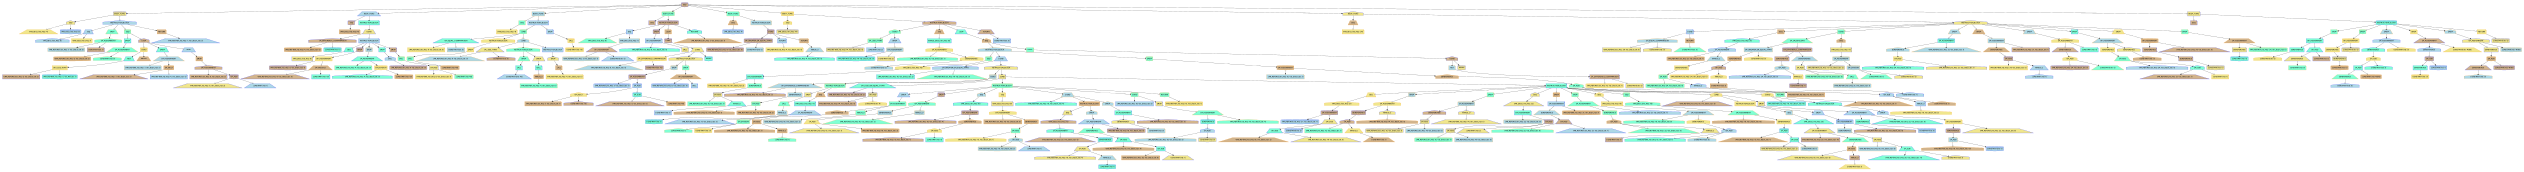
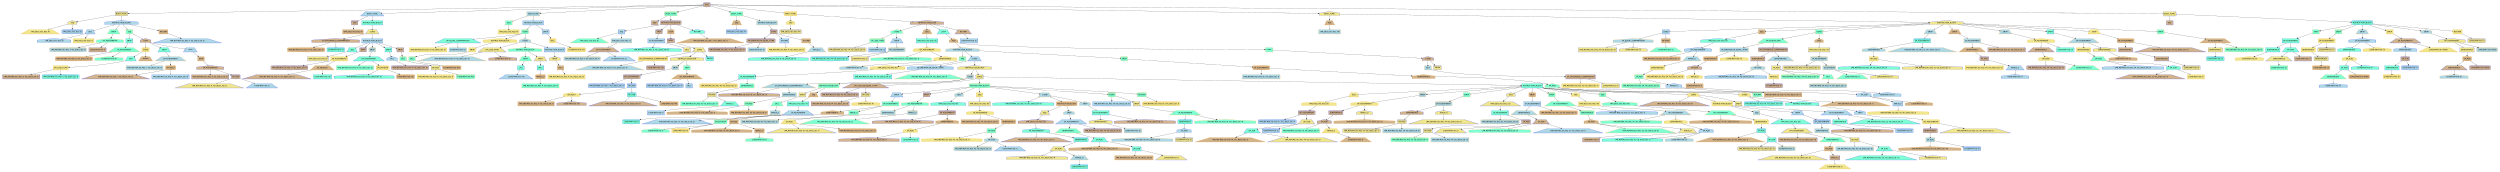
node "VAR_DECL(Var_Key: 24)": fillcolor khaki -> lightblue
node "MINUS_DECL(Var_Key: 15)": label "MINUS_DECL(Var_Key: 15)" -> "VAR_DECL(Var_Key: 15)"
node "VAR_REF(Ref_Var_Key: 5, Var_Ref_Idx: 1)": label "VAR_REF(Ref_Var_Key: 5, Var_Ref_Idx: 1)" -> "VAR_REF(Ref_Var_Key: 5, Var_Stack_Idx: 1)"
node "OP_LESS_OR_EQUAL_THAN": fillcolor aquamarine -> tan
